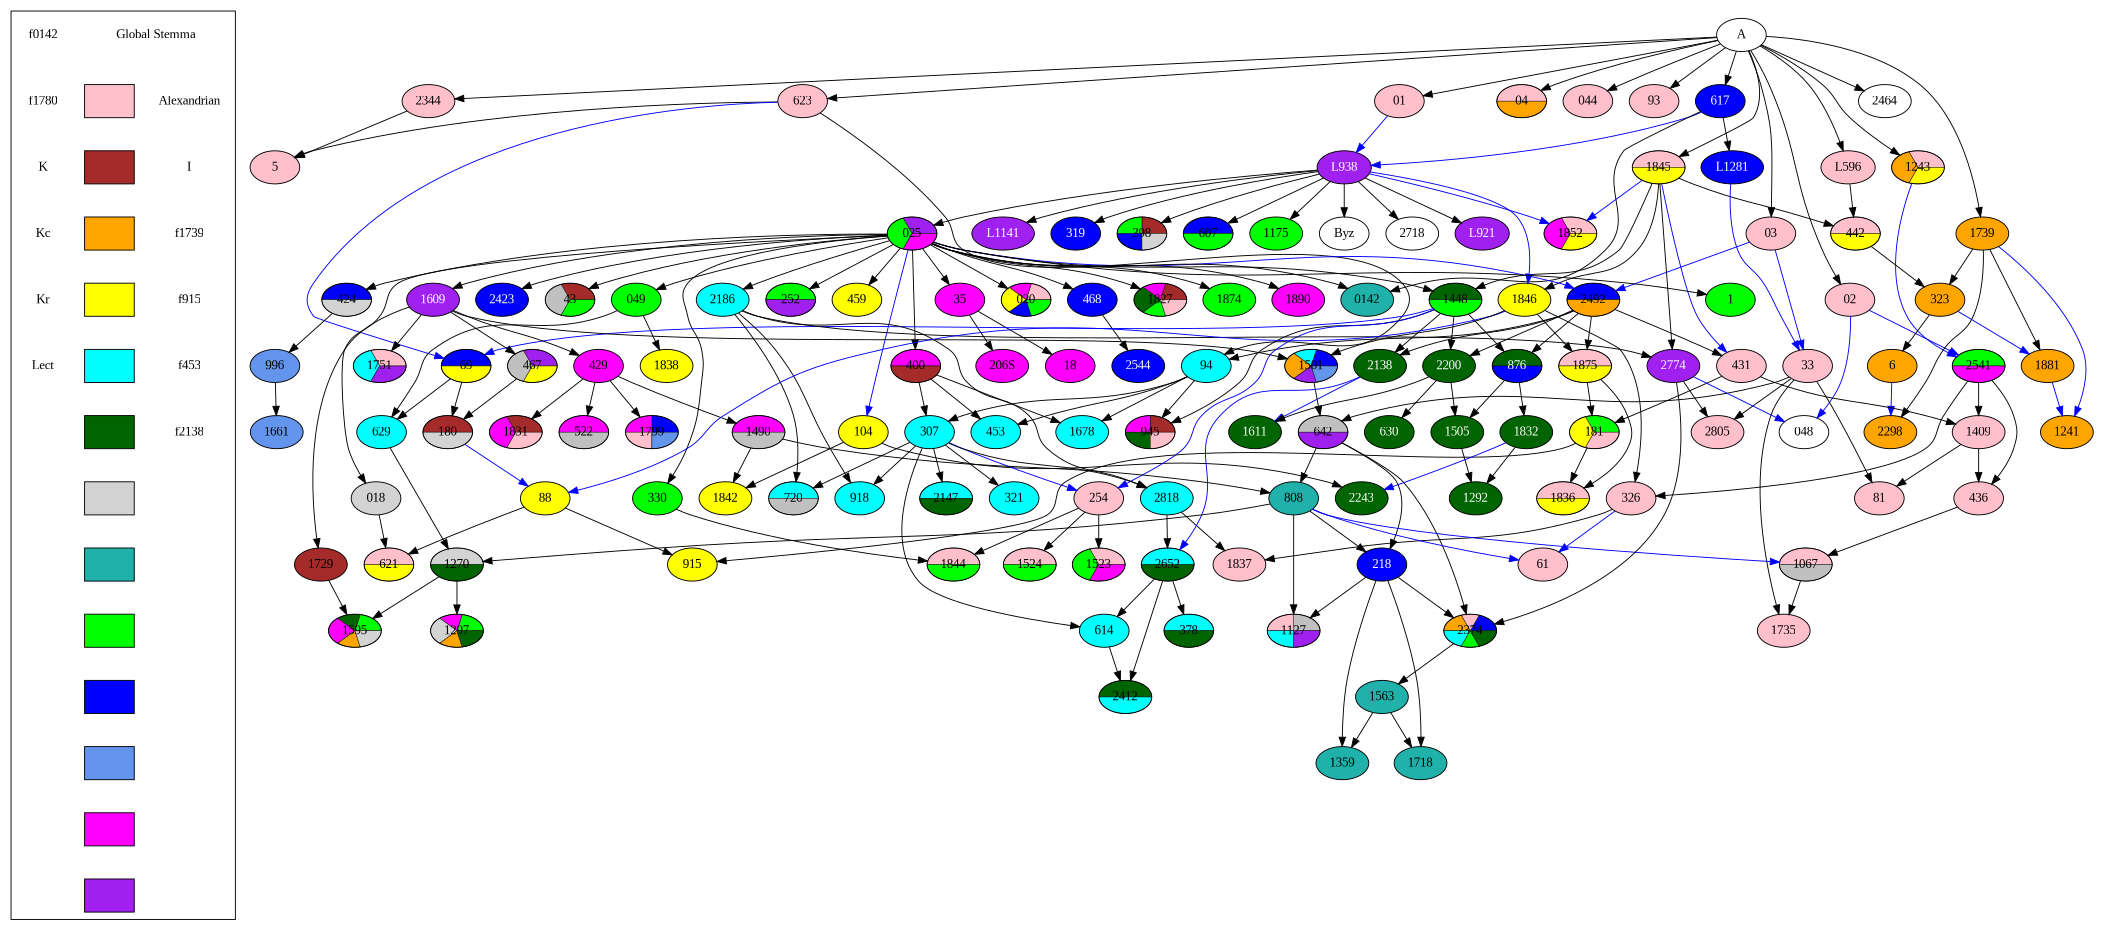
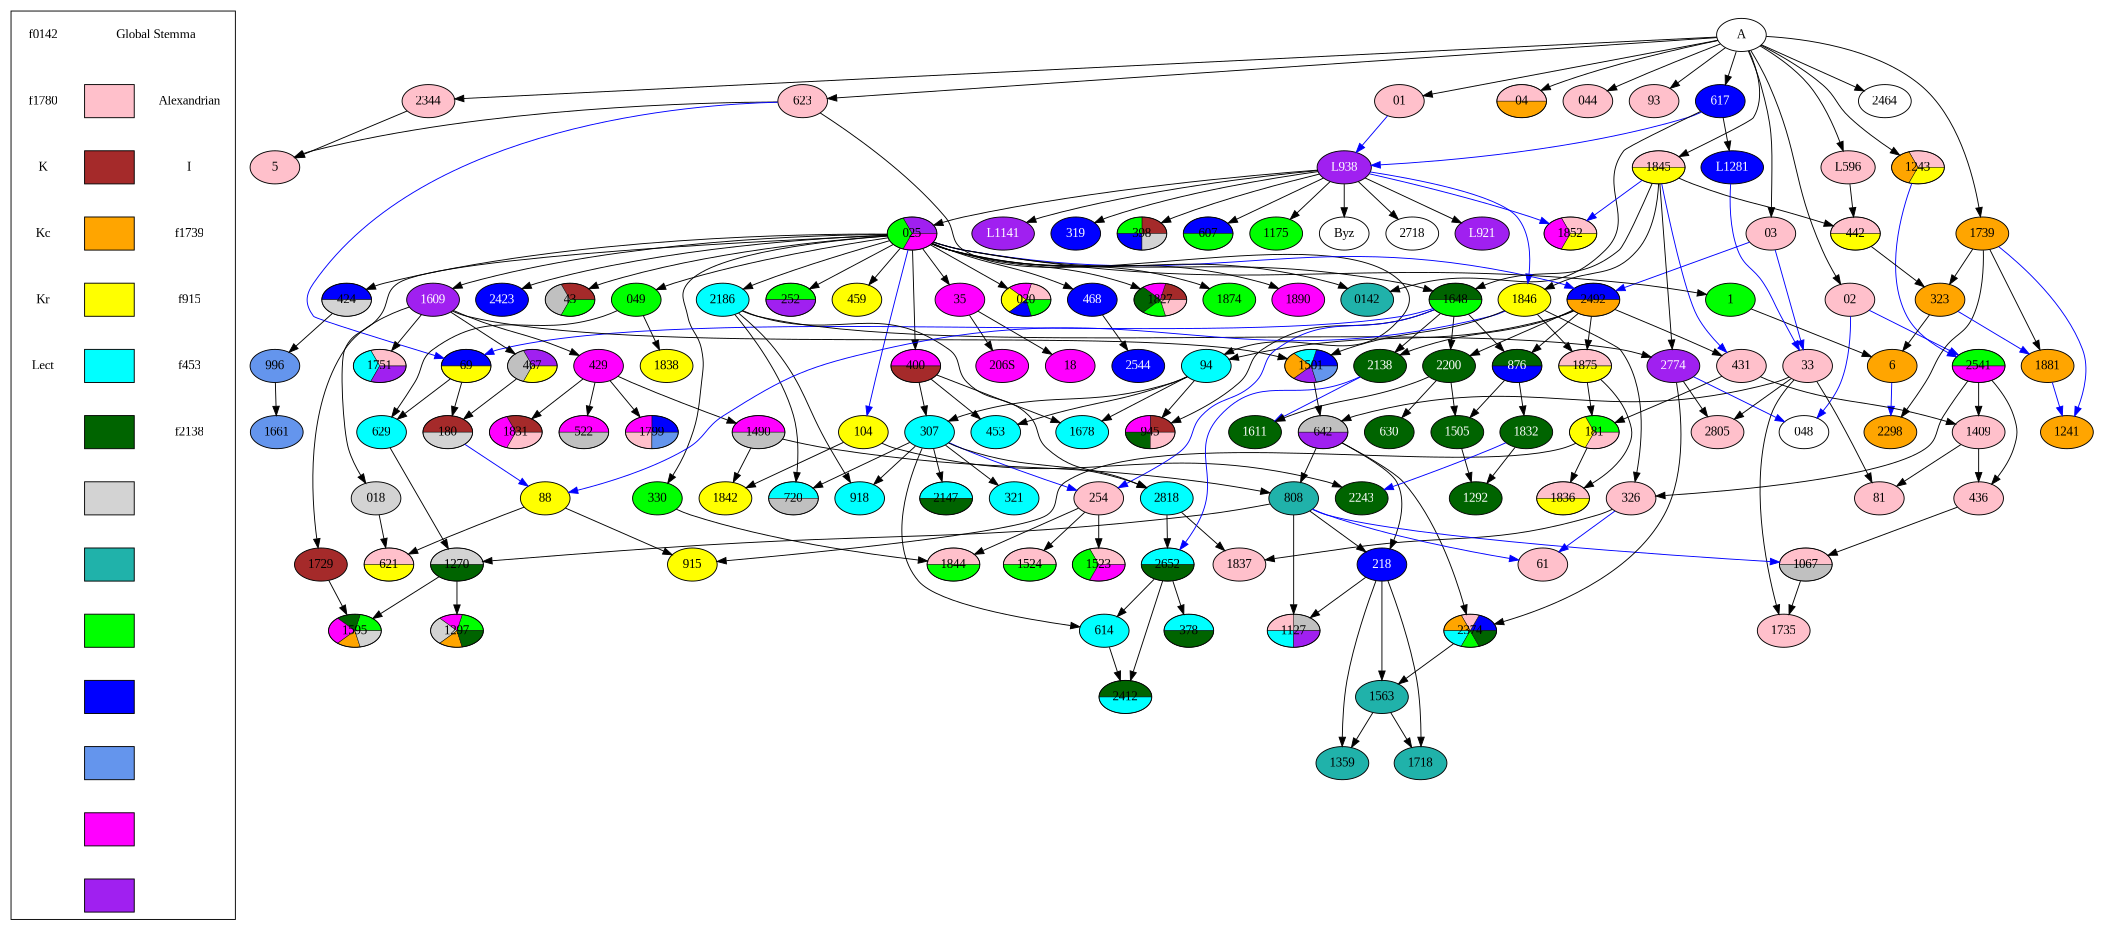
node "1448": label "1448" -> "1648"
edge "1" -> "6": added
edge "218" -> "2374": now "218" -> "1563"
